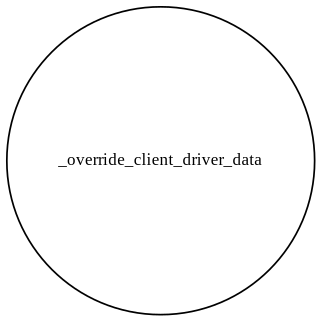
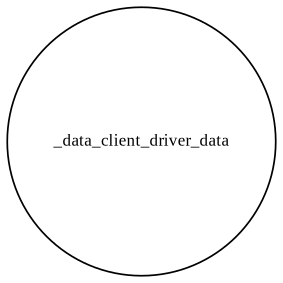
node "_override_client_driver_data": label "_override_client_driver_data" -> "_data_client_driver_data"
